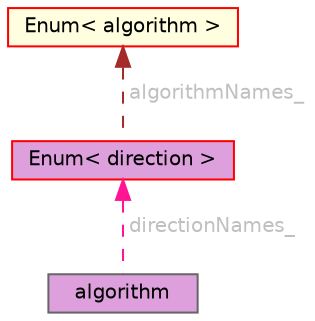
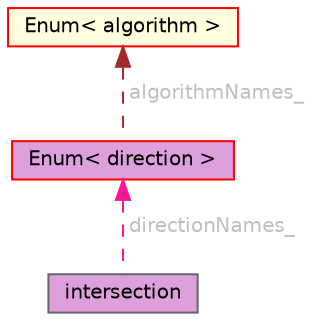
node "algorithm": label "algorithm" -> "intersection"
